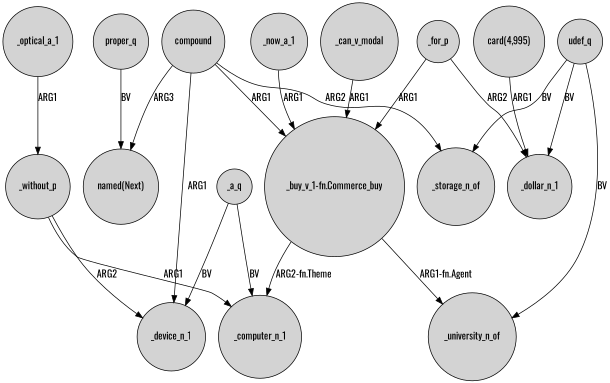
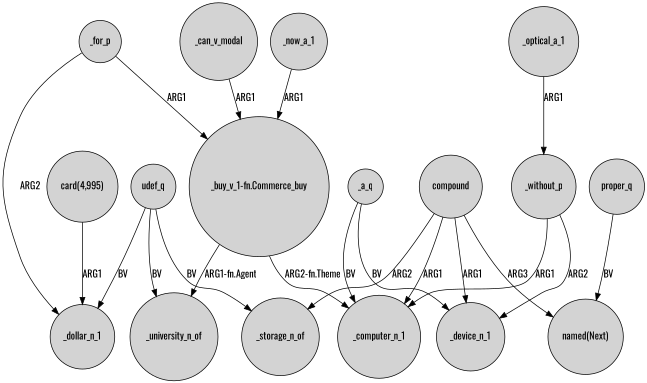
edge "compound" -> "_buy_v_1-fn.Commerce_buy": now "compound" -> "_computer_n_1"
